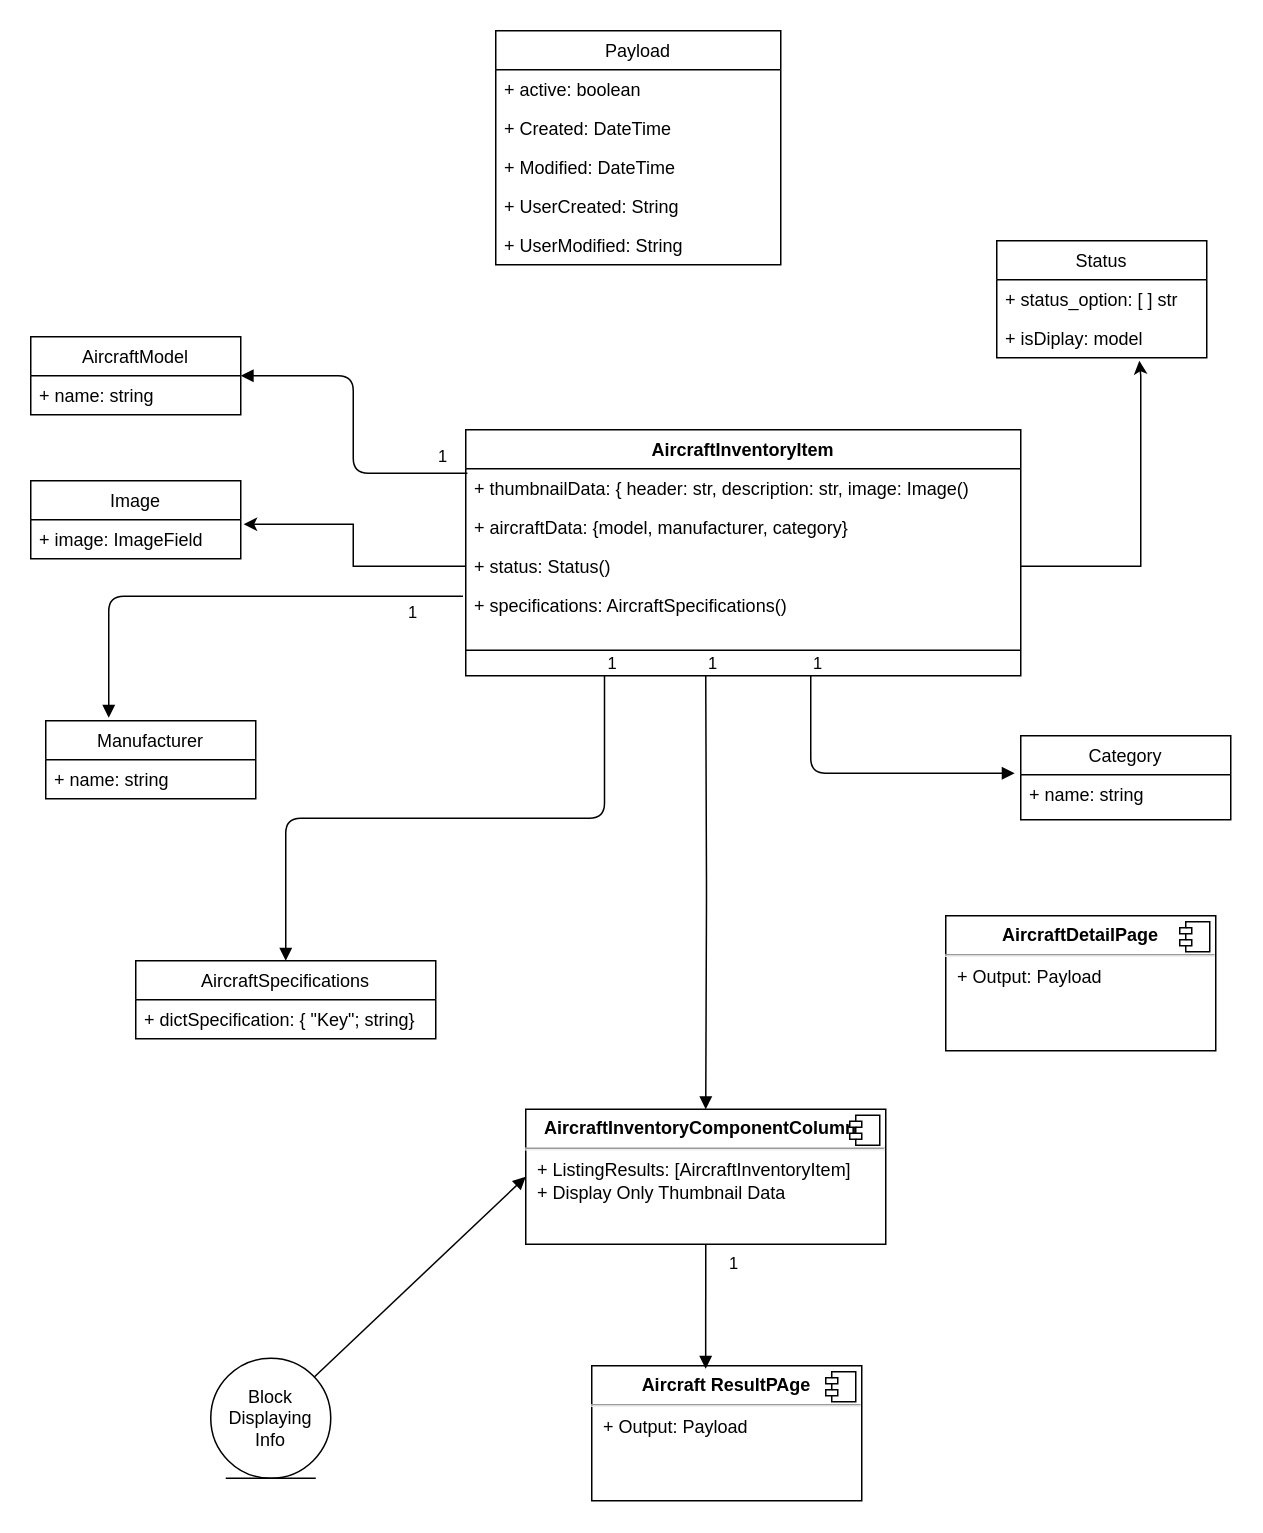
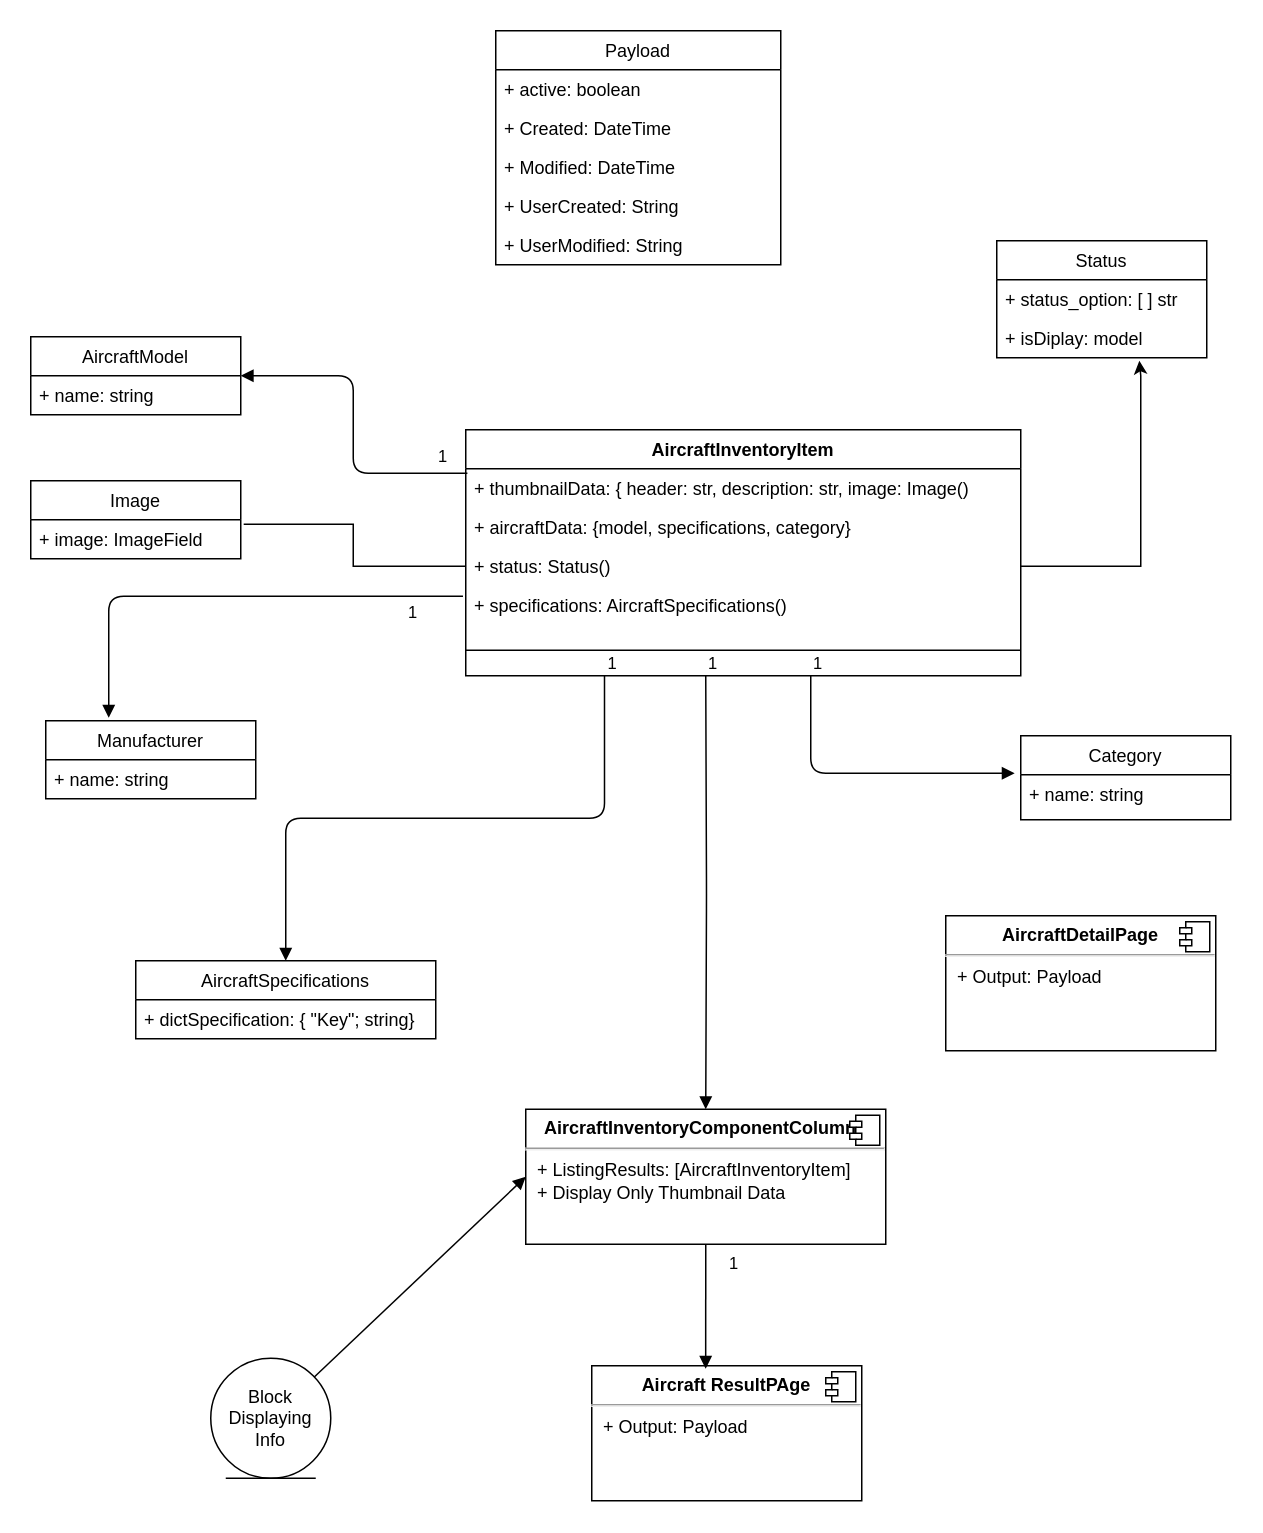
edge "+ status: Status()" -> "+ image: ImageField": arrowhead classic -> none
node "+ aircraftData: {model, manufacturer, category}": label "+ aircraftData: {model, manufacturer, category}" -> "+ aircraftData: {model, specifications, category}"
